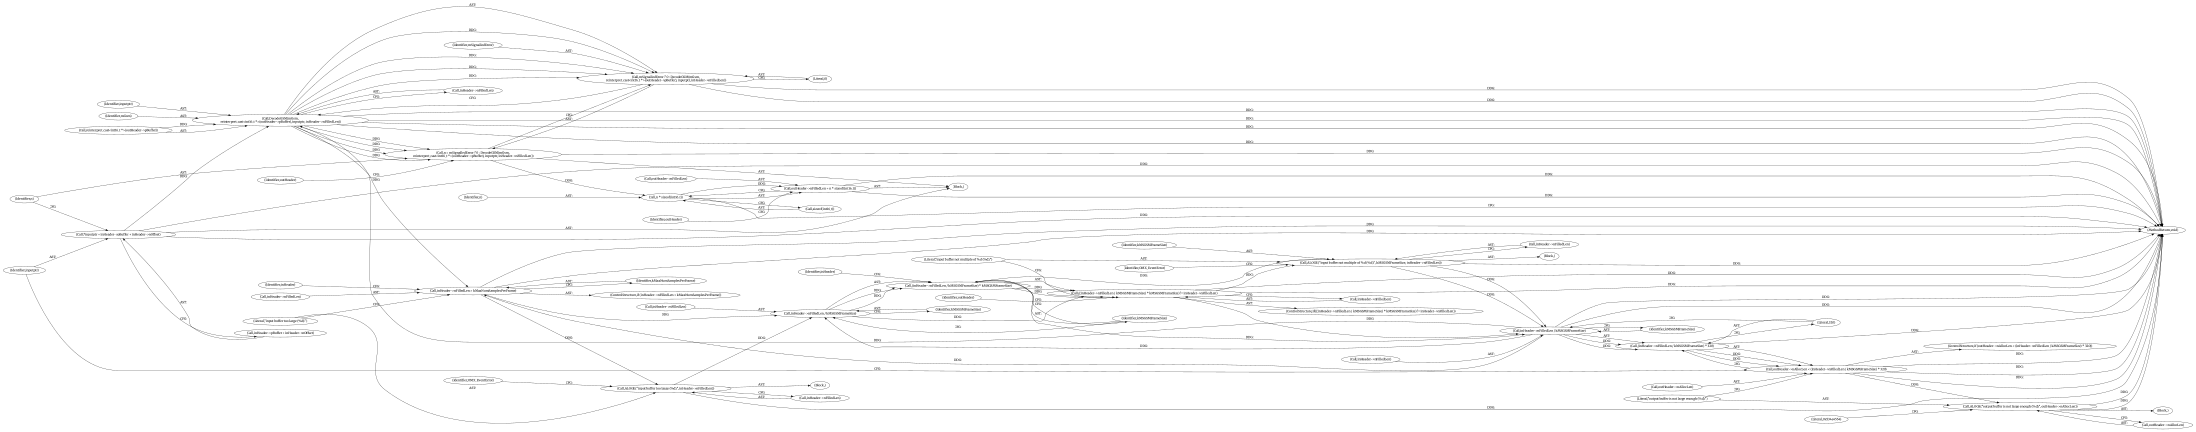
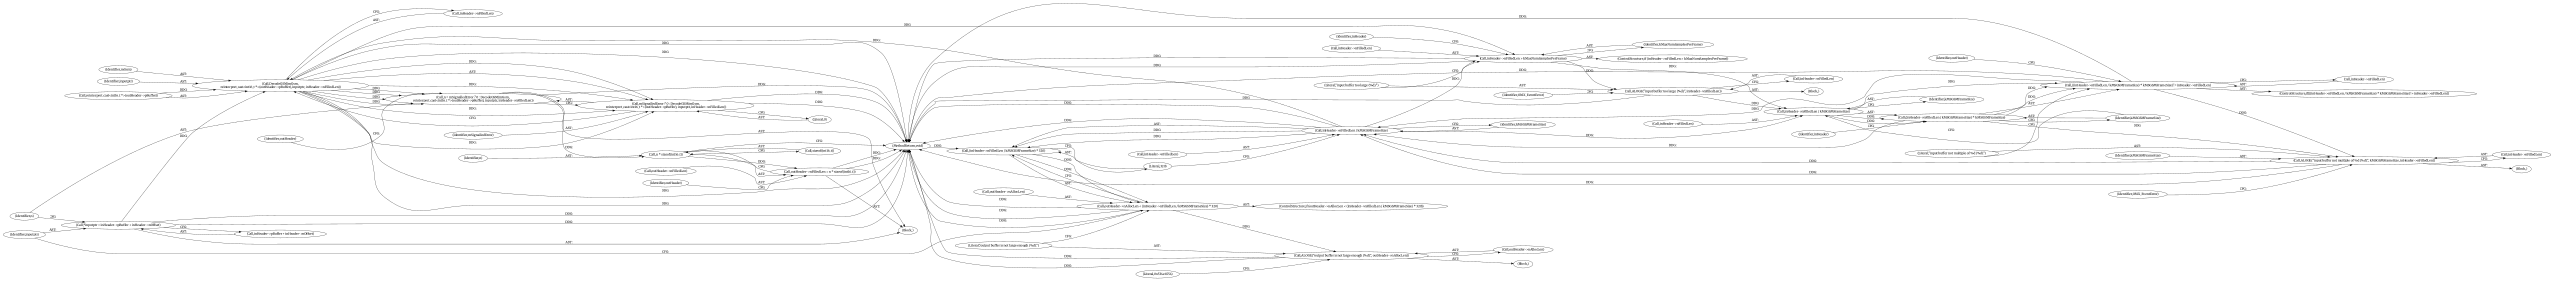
edge "(Call,(inHeader->nFilledLen / kMSGSMFrameSize) * 320)" -> "(MethodReturn,void)": reversed
